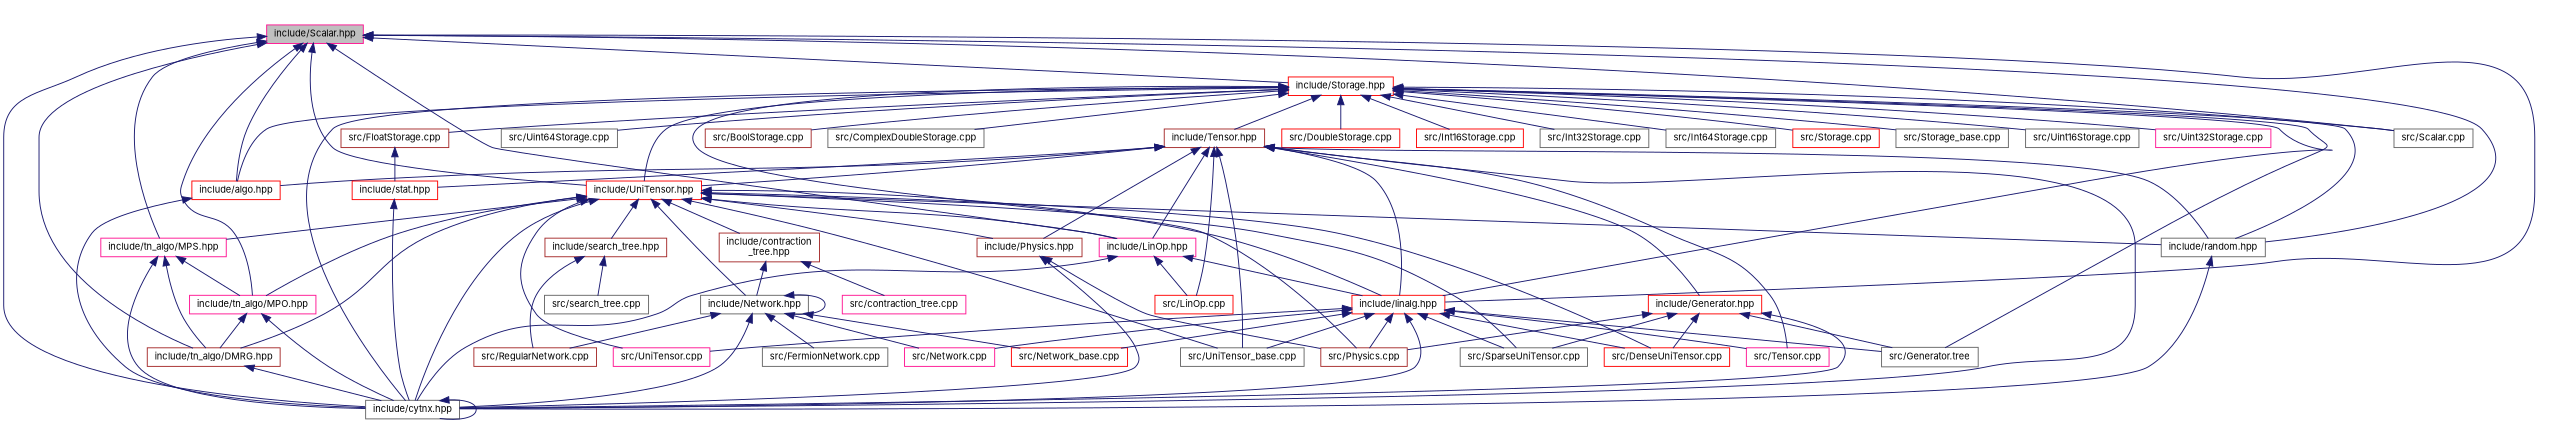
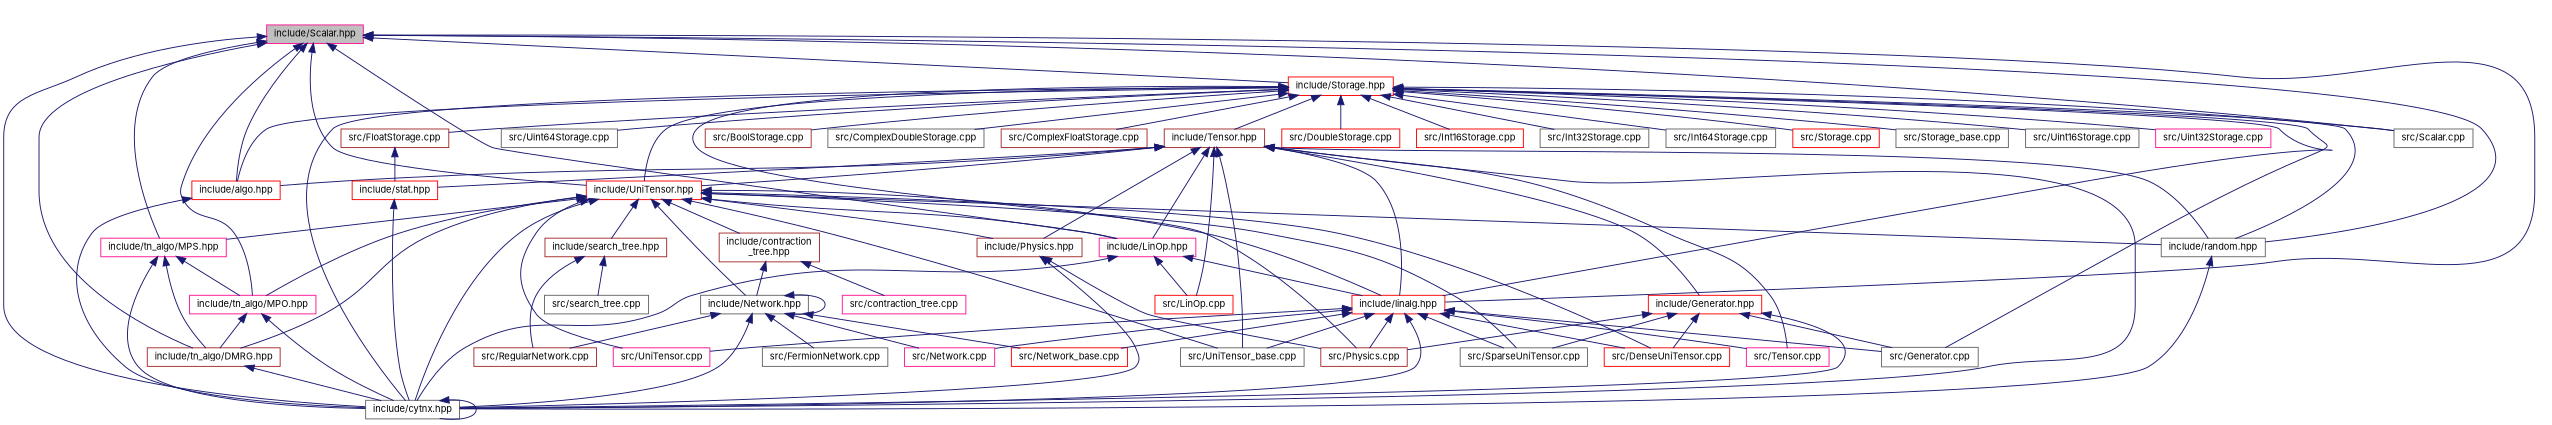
node "src/ComplexFloatStorage.cpp": added
node "src/Generator.tree": label "src/Generator.tree" -> "src/Generator.cpp"
